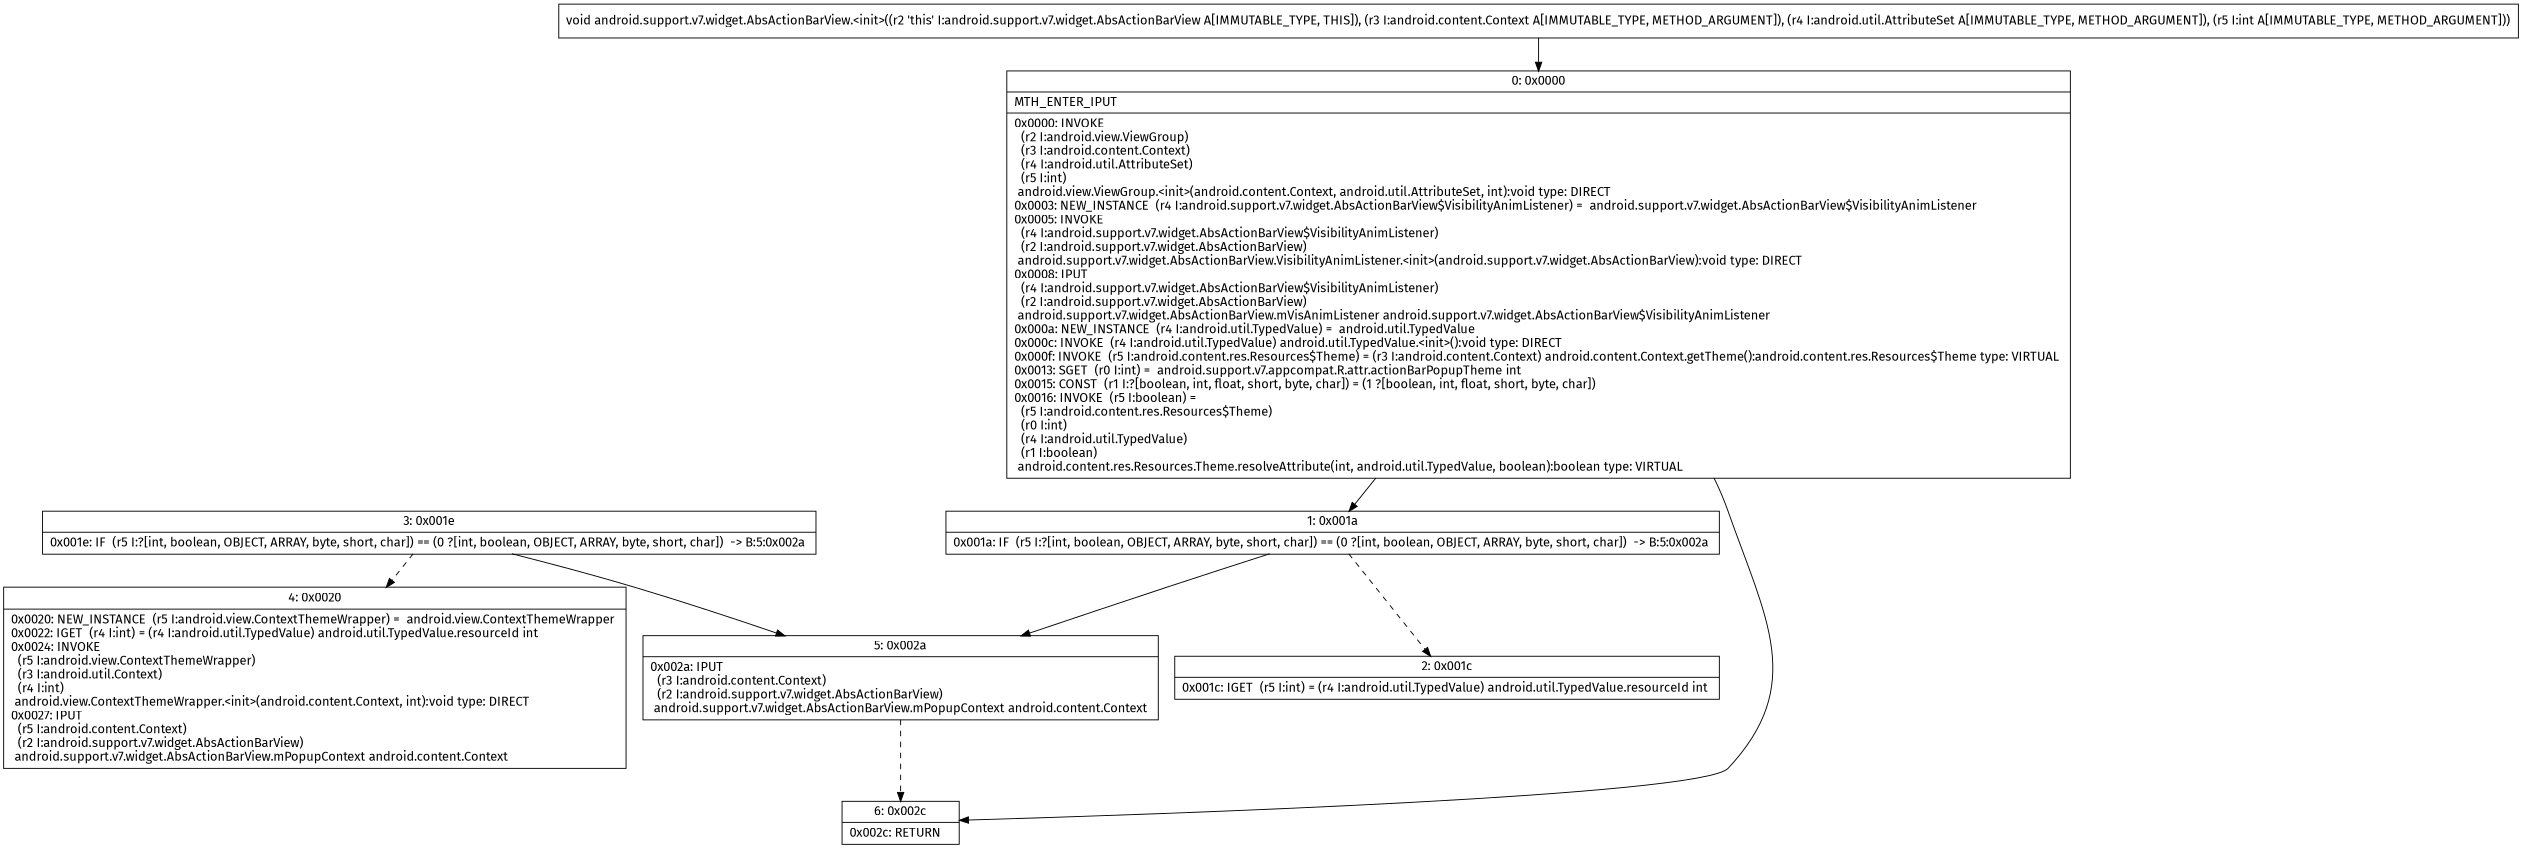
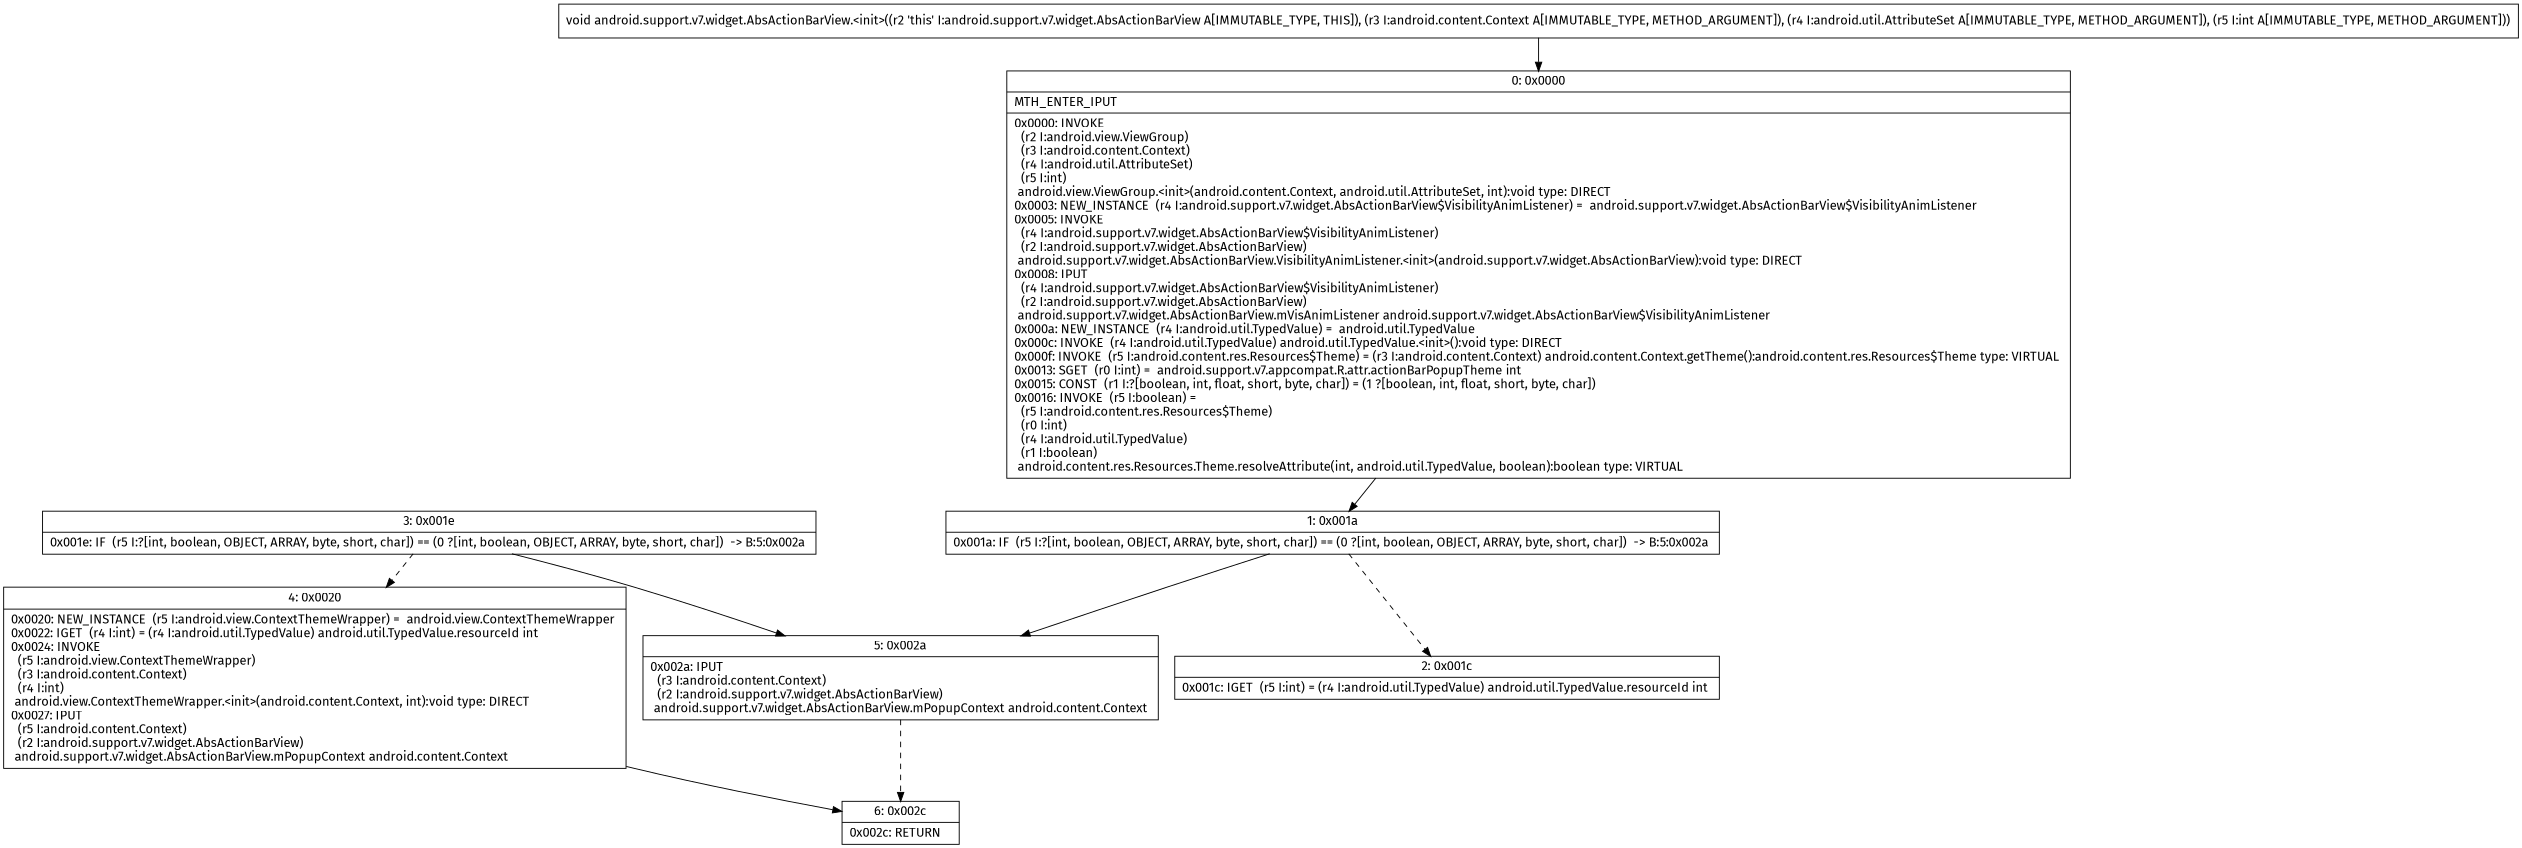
node "4: 0x0020": text "(r3 I:android.util.Context)" -> "(r3 I:android.content.Context)"
edge "0: 0x0000" -> "6: 0x002c": now "4: 0x0020" -> "6: 0x002c"
